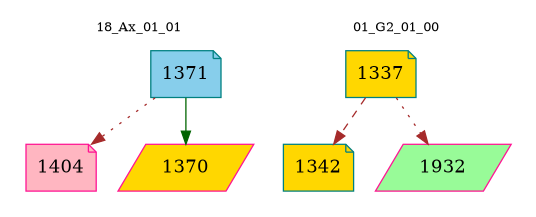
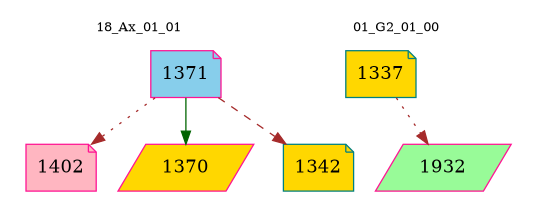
node "1371": color teal -> deeppink
edge "1337" -> "1342": now "1371" -> "1342"
node "1404": label "1404" -> "1402"
